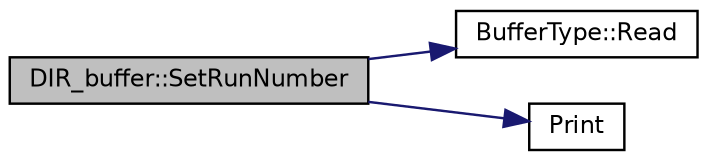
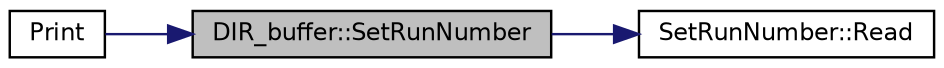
node "BufferType::Read": label "BufferType::Read" -> "SetRunNumber::Read"
edge "DIR_buffer::SetRunNumber" -> "Print": reversed
